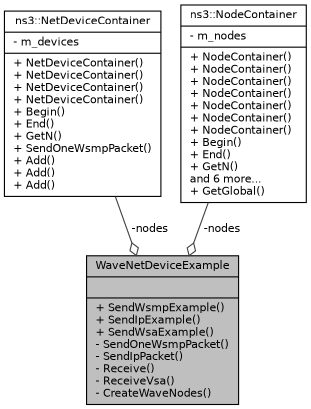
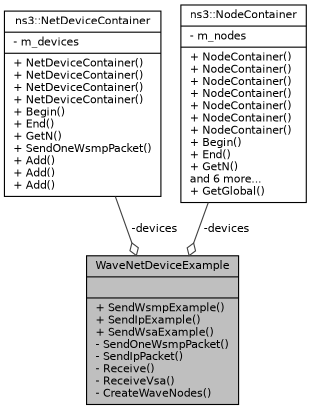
edge "ns3::NetDeviceContainer" -> "WaveNetDeviceExample": label " -nodes" -> " -devices"
edge "ns3::NodeContainer" -> "WaveNetDeviceExample": label " -nodes" -> " -devices"
